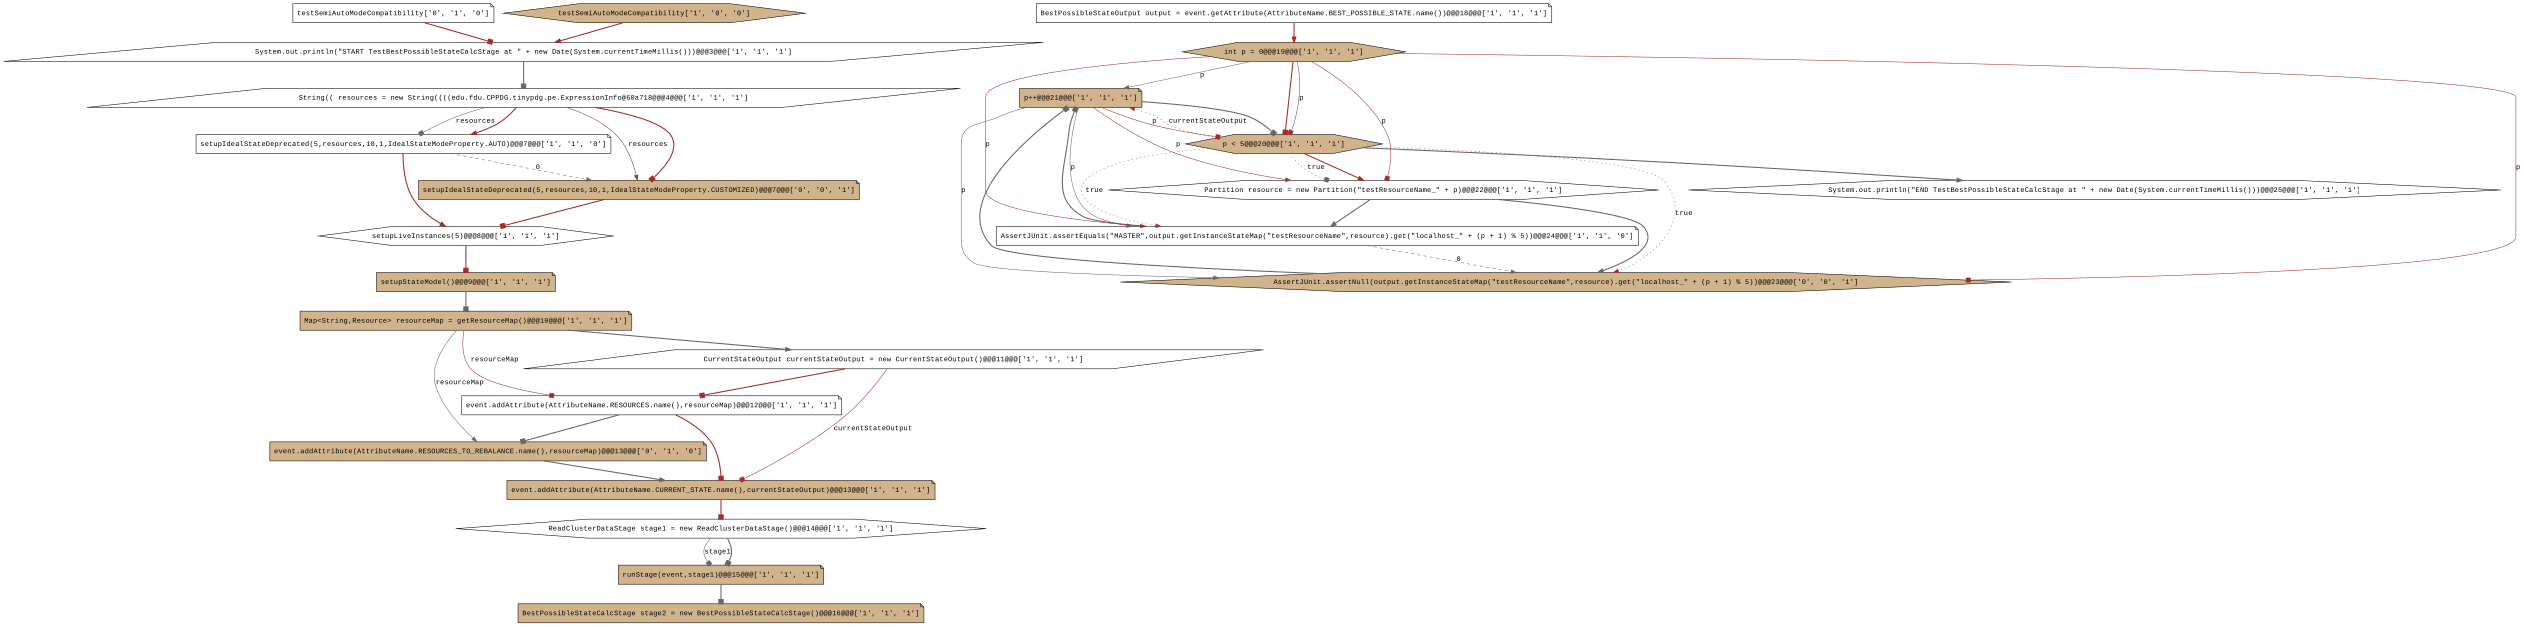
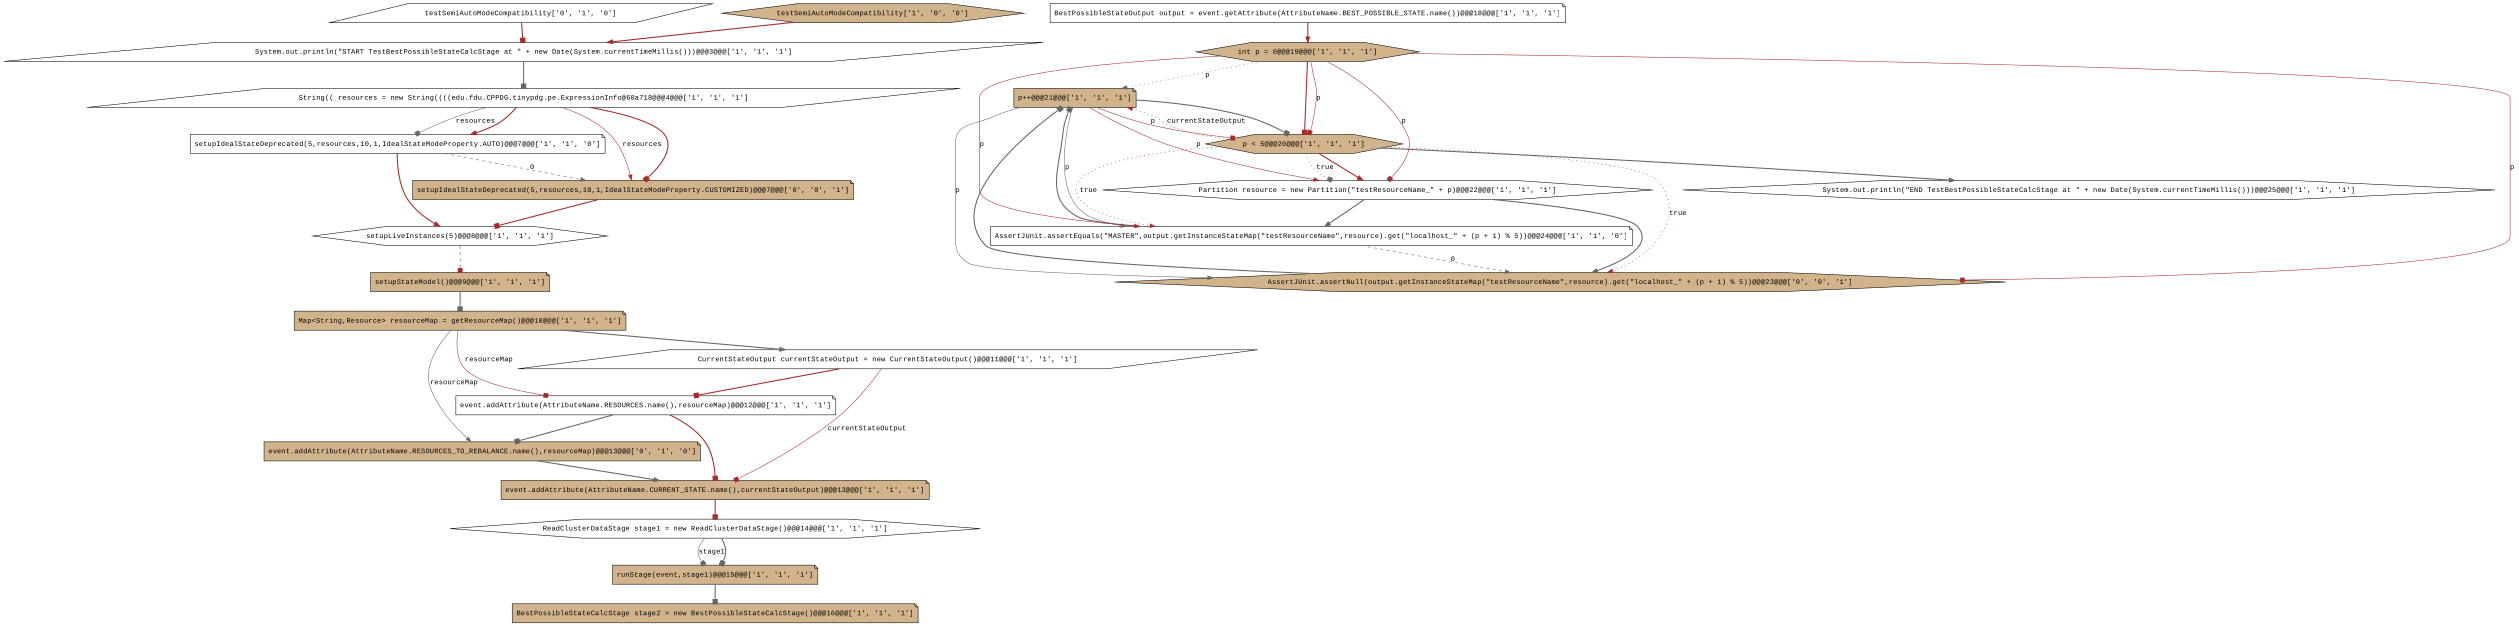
node "testSemiAutoModeCompatibility['0', '1', '0']": shape note -> parallelogram
edge "int p = 0@@@19@@@['1', '1', '1']" -> "p++@@@21@@@['1', '1', '1']": style solid -> dotted
edge "setupLiveInstances(5)@@@8@@@['1', '1', '1']" -> "setupStateModel()@@@9@@@['1', '1', '1']": style bold -> dashed
